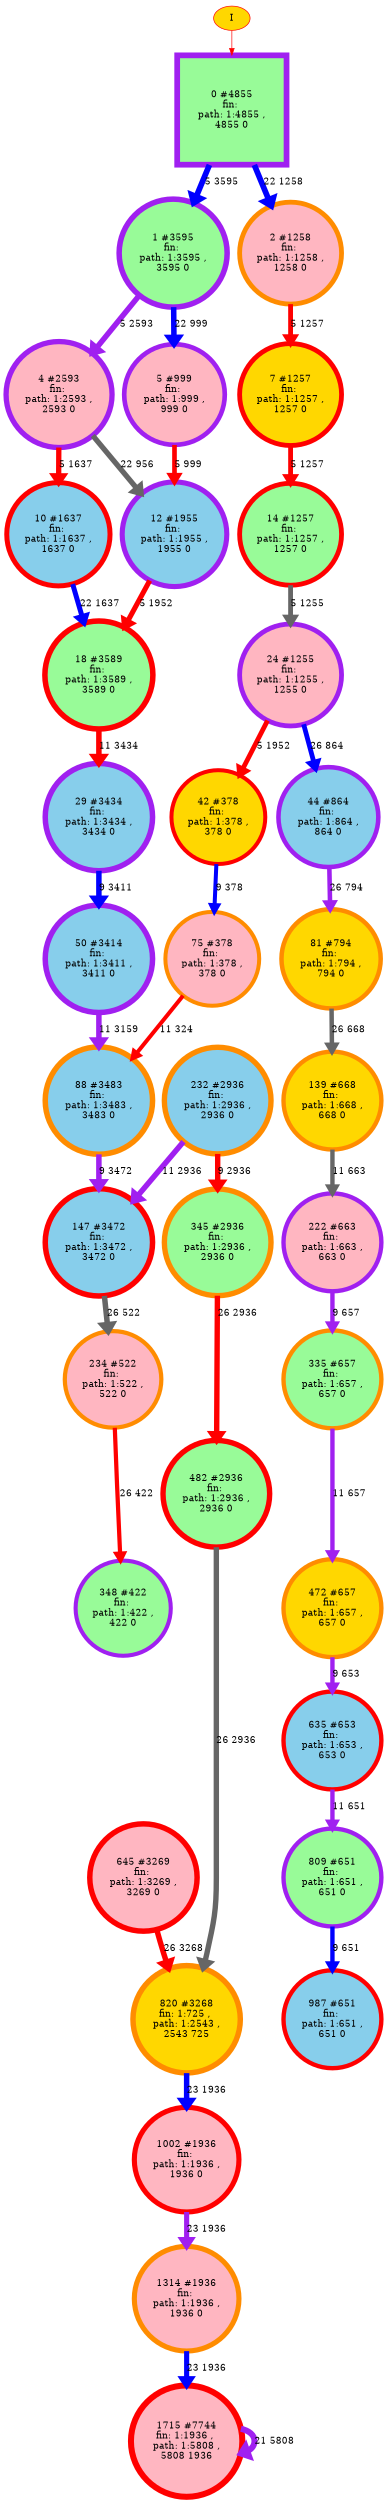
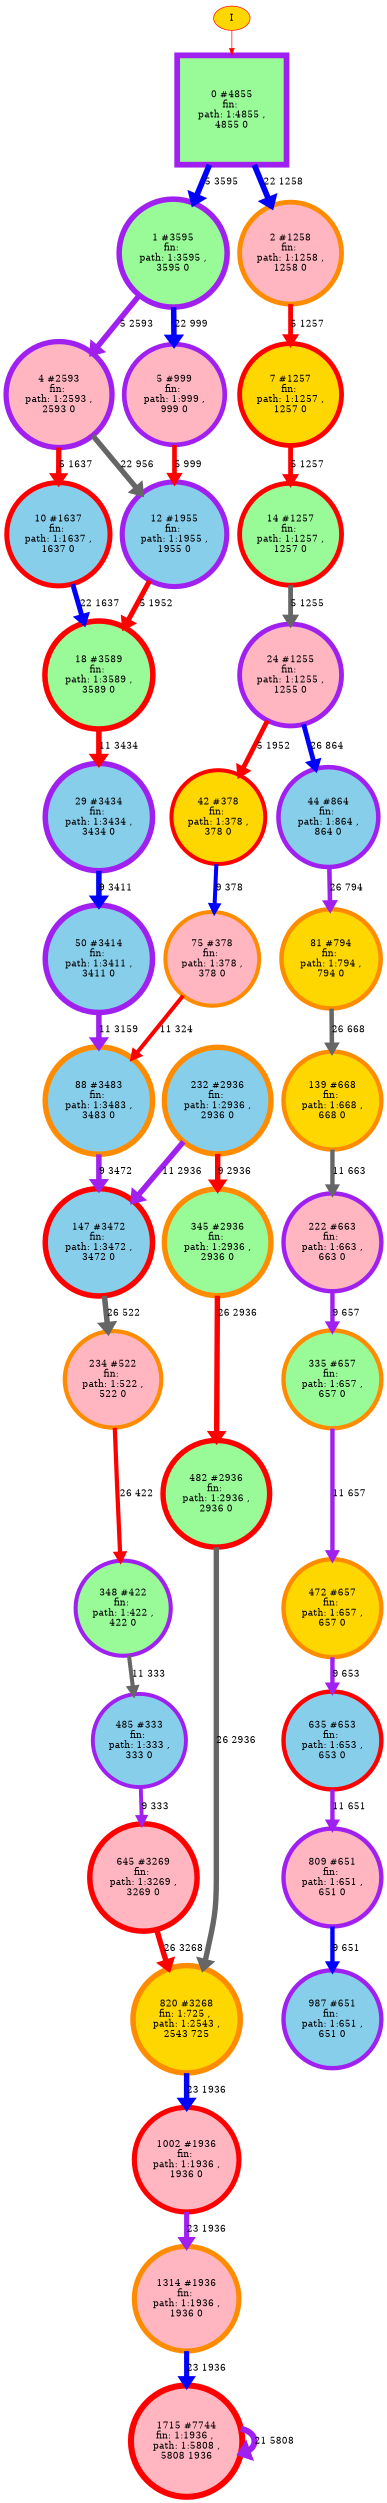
node "485 #333 fin: path: 1:333 , 333 0": added
node "809 #651 fin: path: 1:651 , 651 0": fillcolor palegreen -> lightpink
node "987 #651 fin: path: 1:651 , 651 0": color red -> purple
